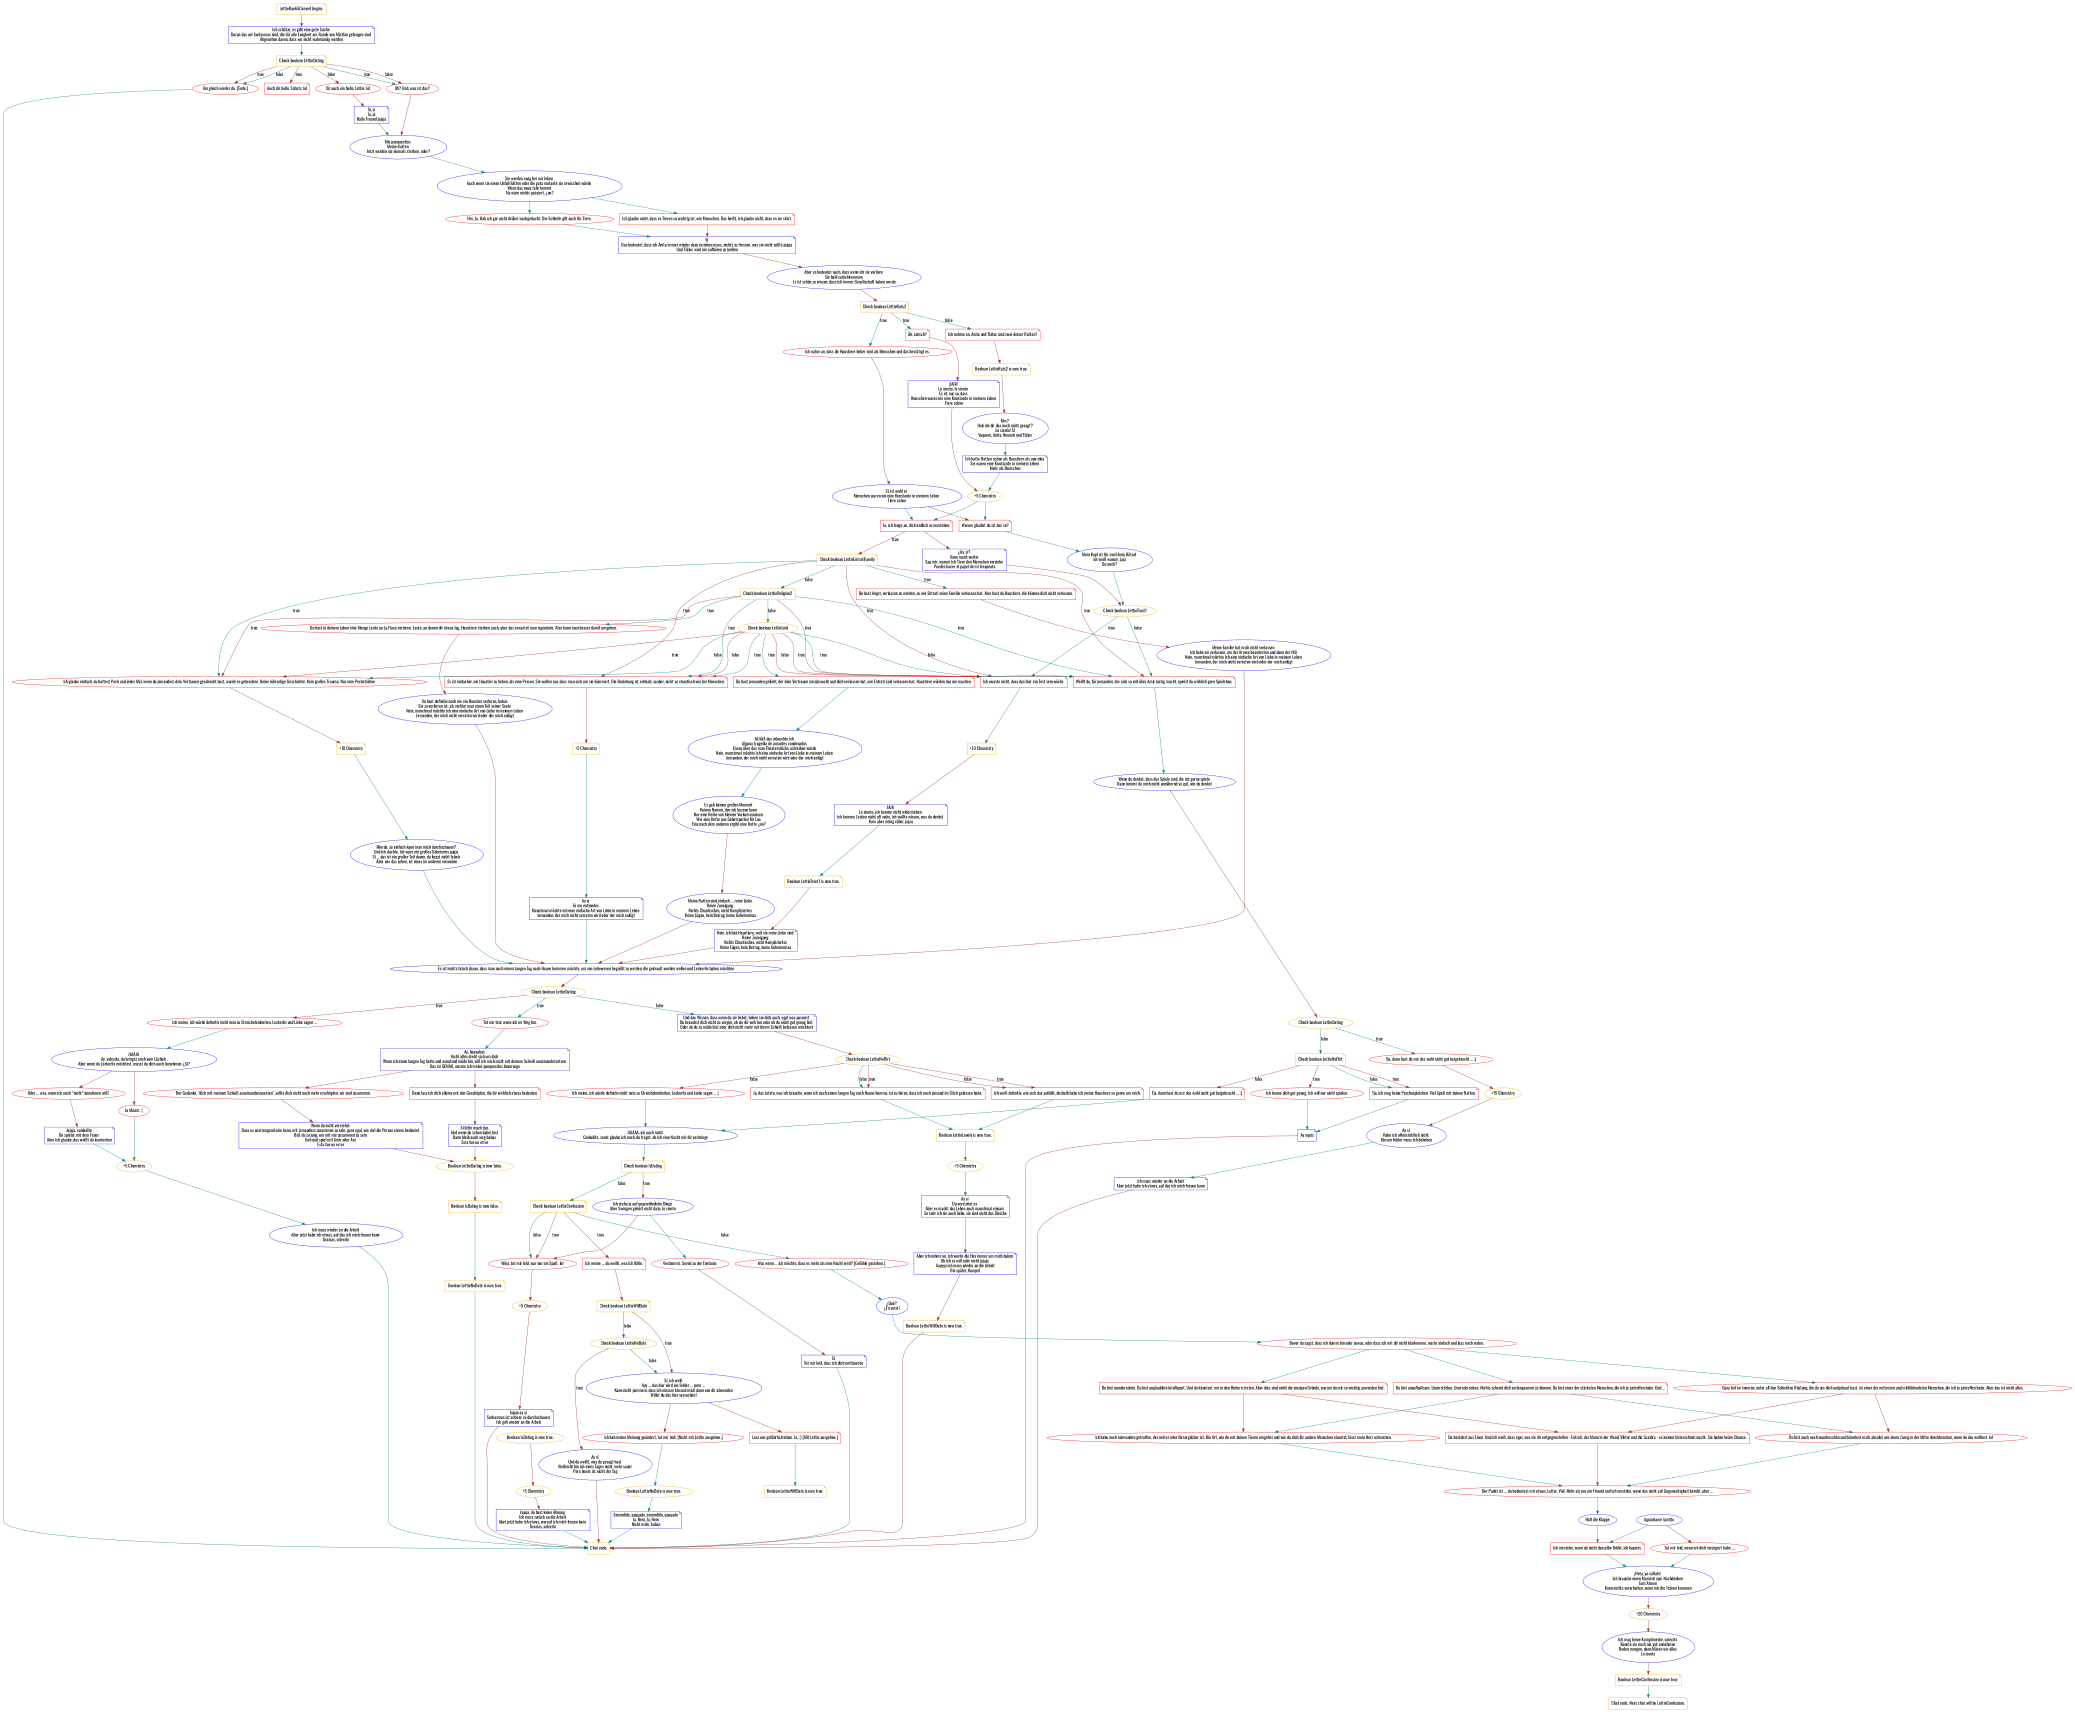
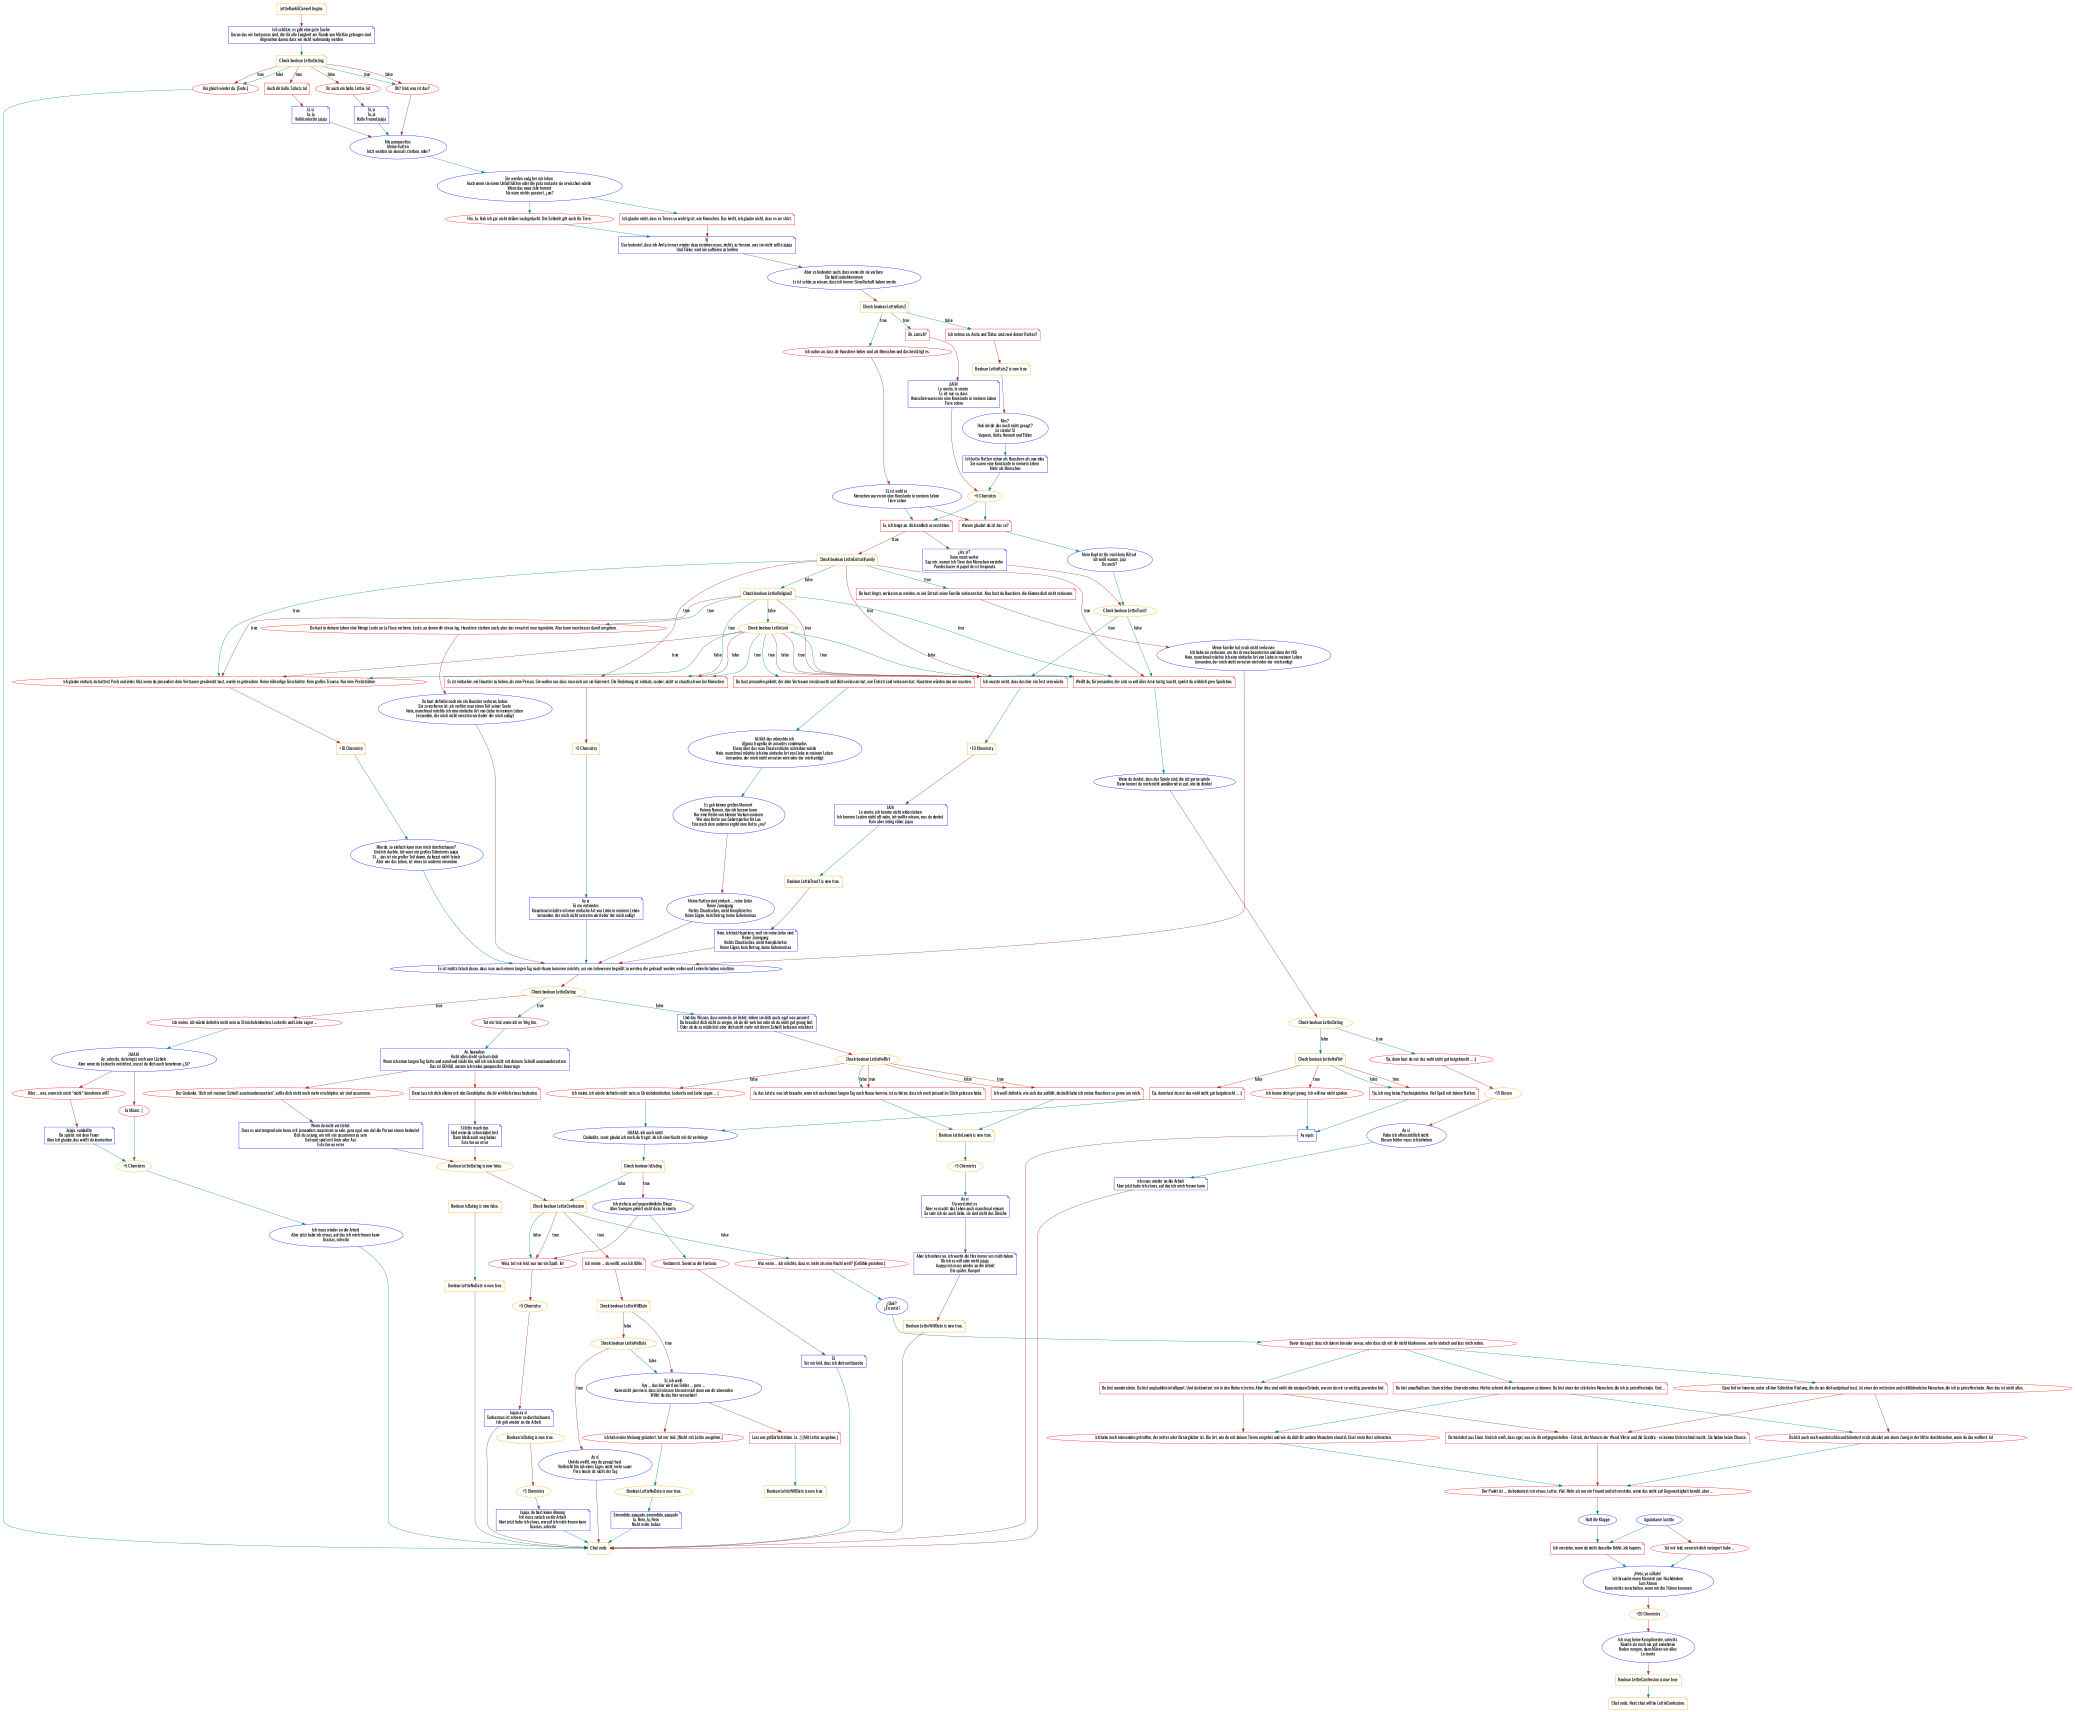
node "Sí, sí Ja, ja Holiiii solecito jajaja": added
node "+15 Chemistry": label "+15 Chemistry" -> "+15 Diesen"
edge "Boolean LettieDating is now false." -> "Boolean IsDating is now false.": now "Boolean LettieDating is now false." -> "Check boolean LettieConfession"
